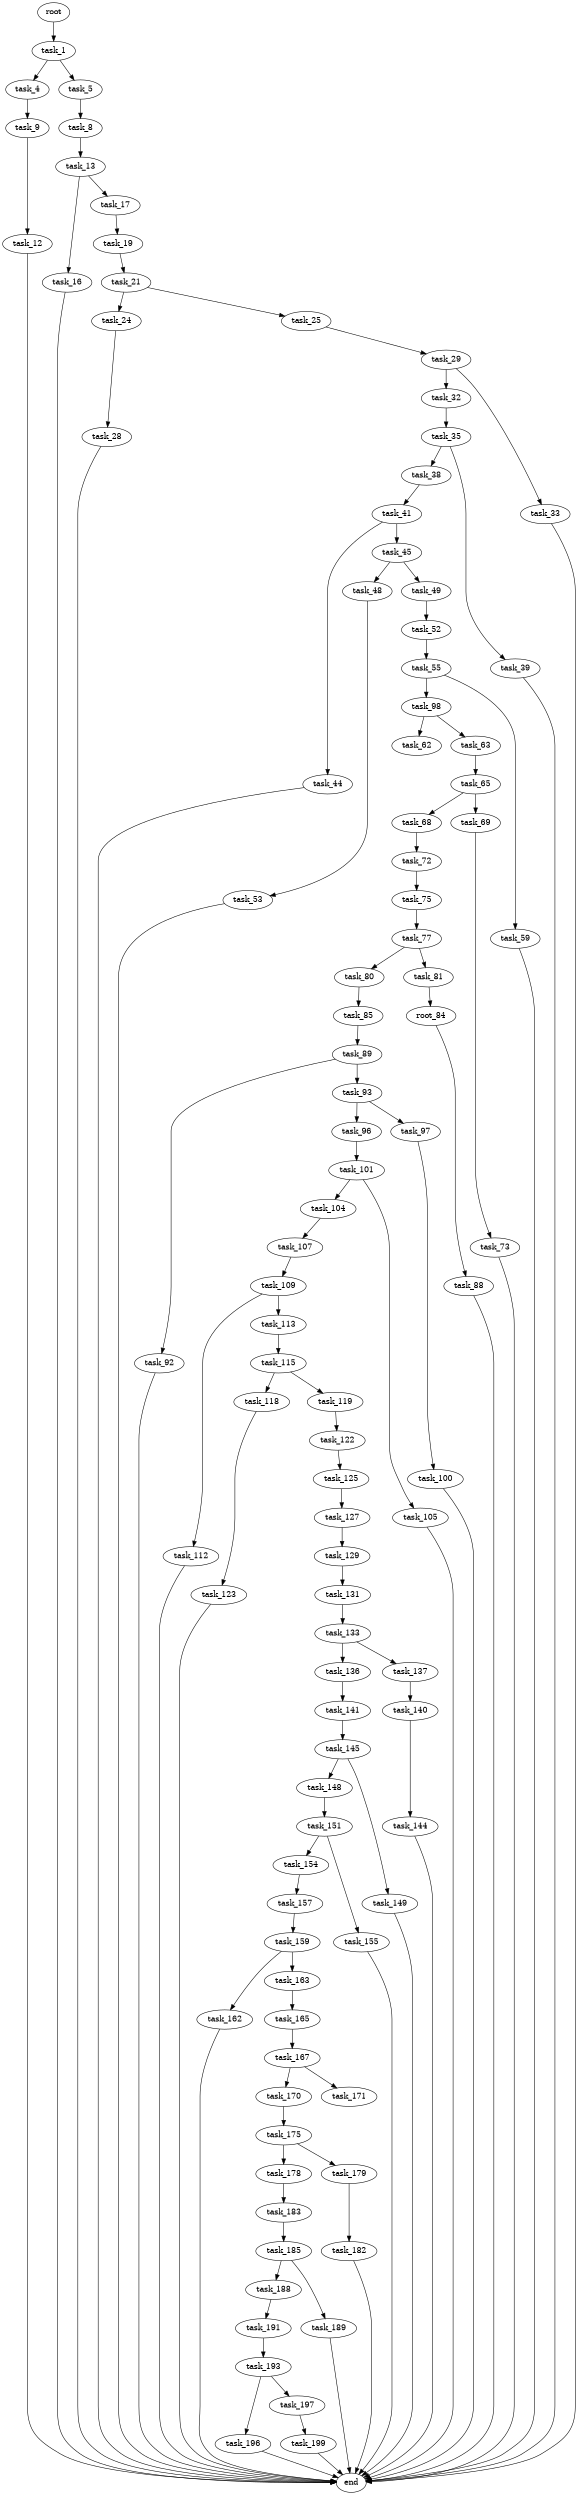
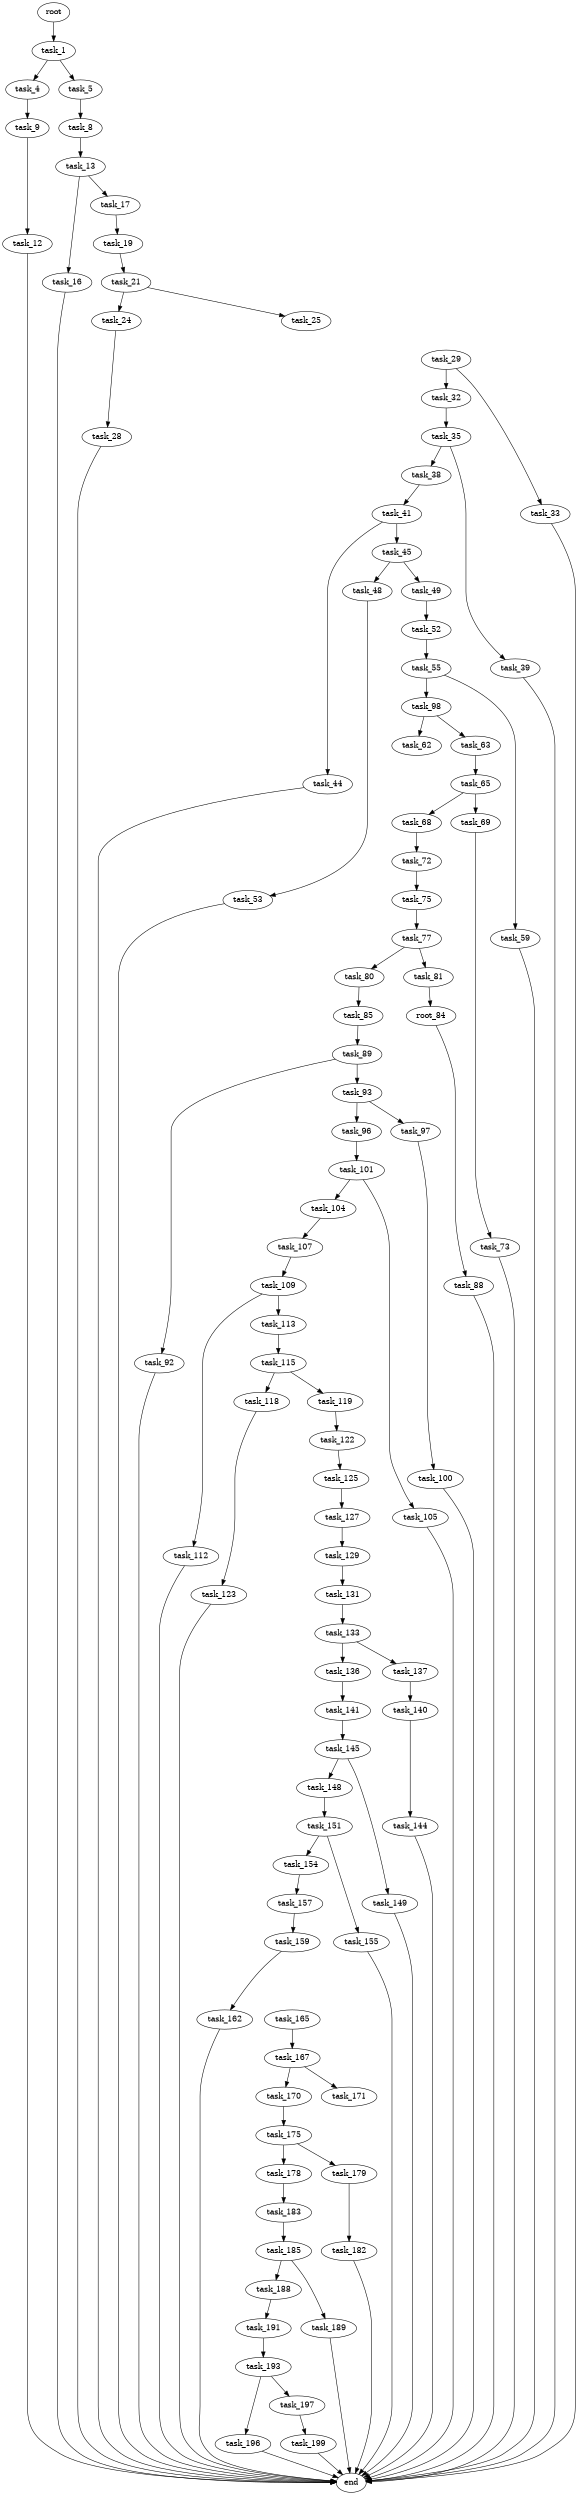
edge "task_25" -> "task_29": removed
node "task_163": removed
